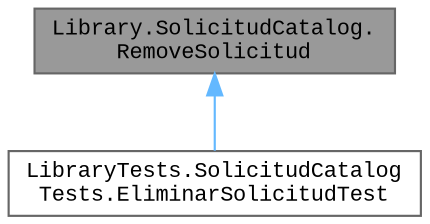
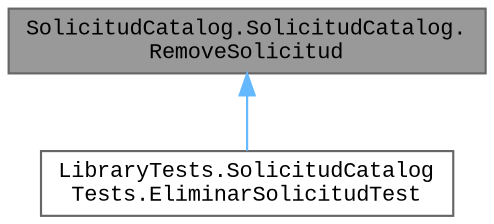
node "Library.SolicitudCatalog. RemoveSolicitud": label "Library.SolicitudCatalog. RemoveSolicitud" -> "SolicitudCatalog.SolicitudCatalog. RemoveSolicitud"
